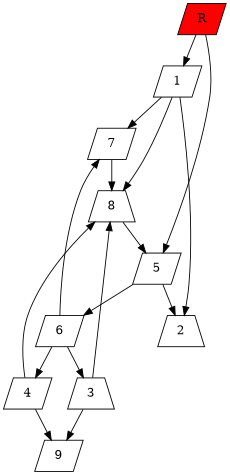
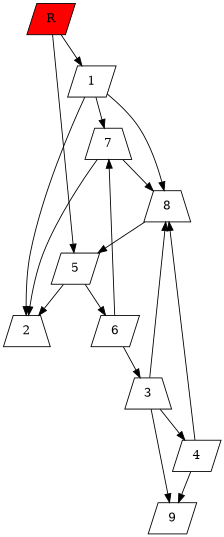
node "7": shape parallelogram -> trapezium
edge "7" -> "2": added
edge "6" -> "4": now "3" -> "4"
